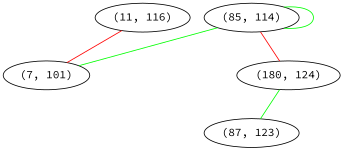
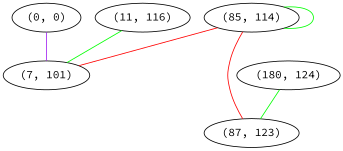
node "(0, 0)": added
edge "(11, 116)" -- "(7, 101)": color red -> green
edge "(85, 114)" -- "(7, 101)": color green -> red
edge "(85, 114)" -- "(180, 124)": now "(85, 114)" -- "(87, 123)"
